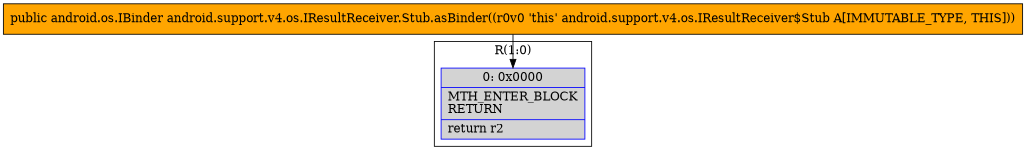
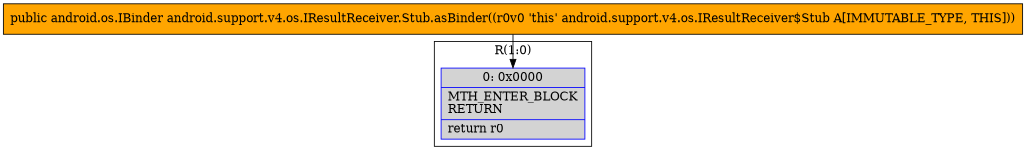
node "0: 0x0000": text "return r2" -> "return r0"
